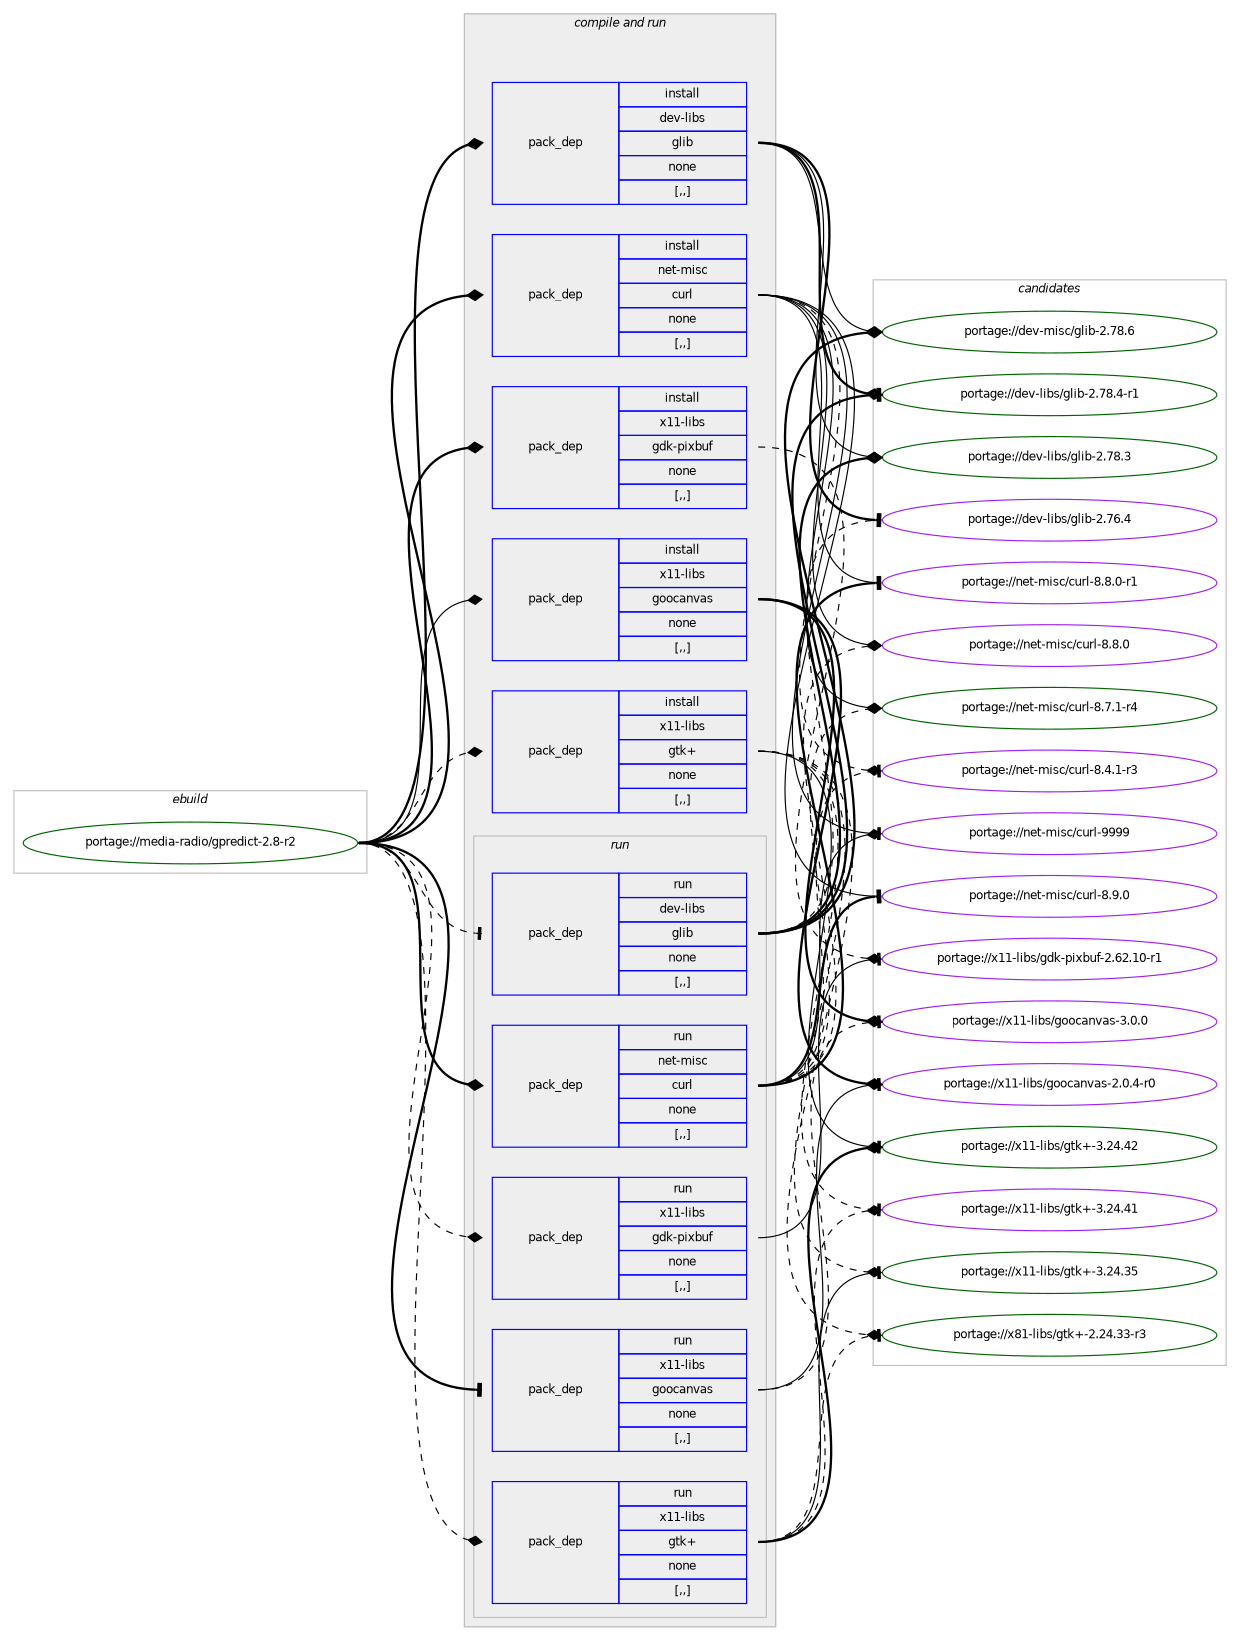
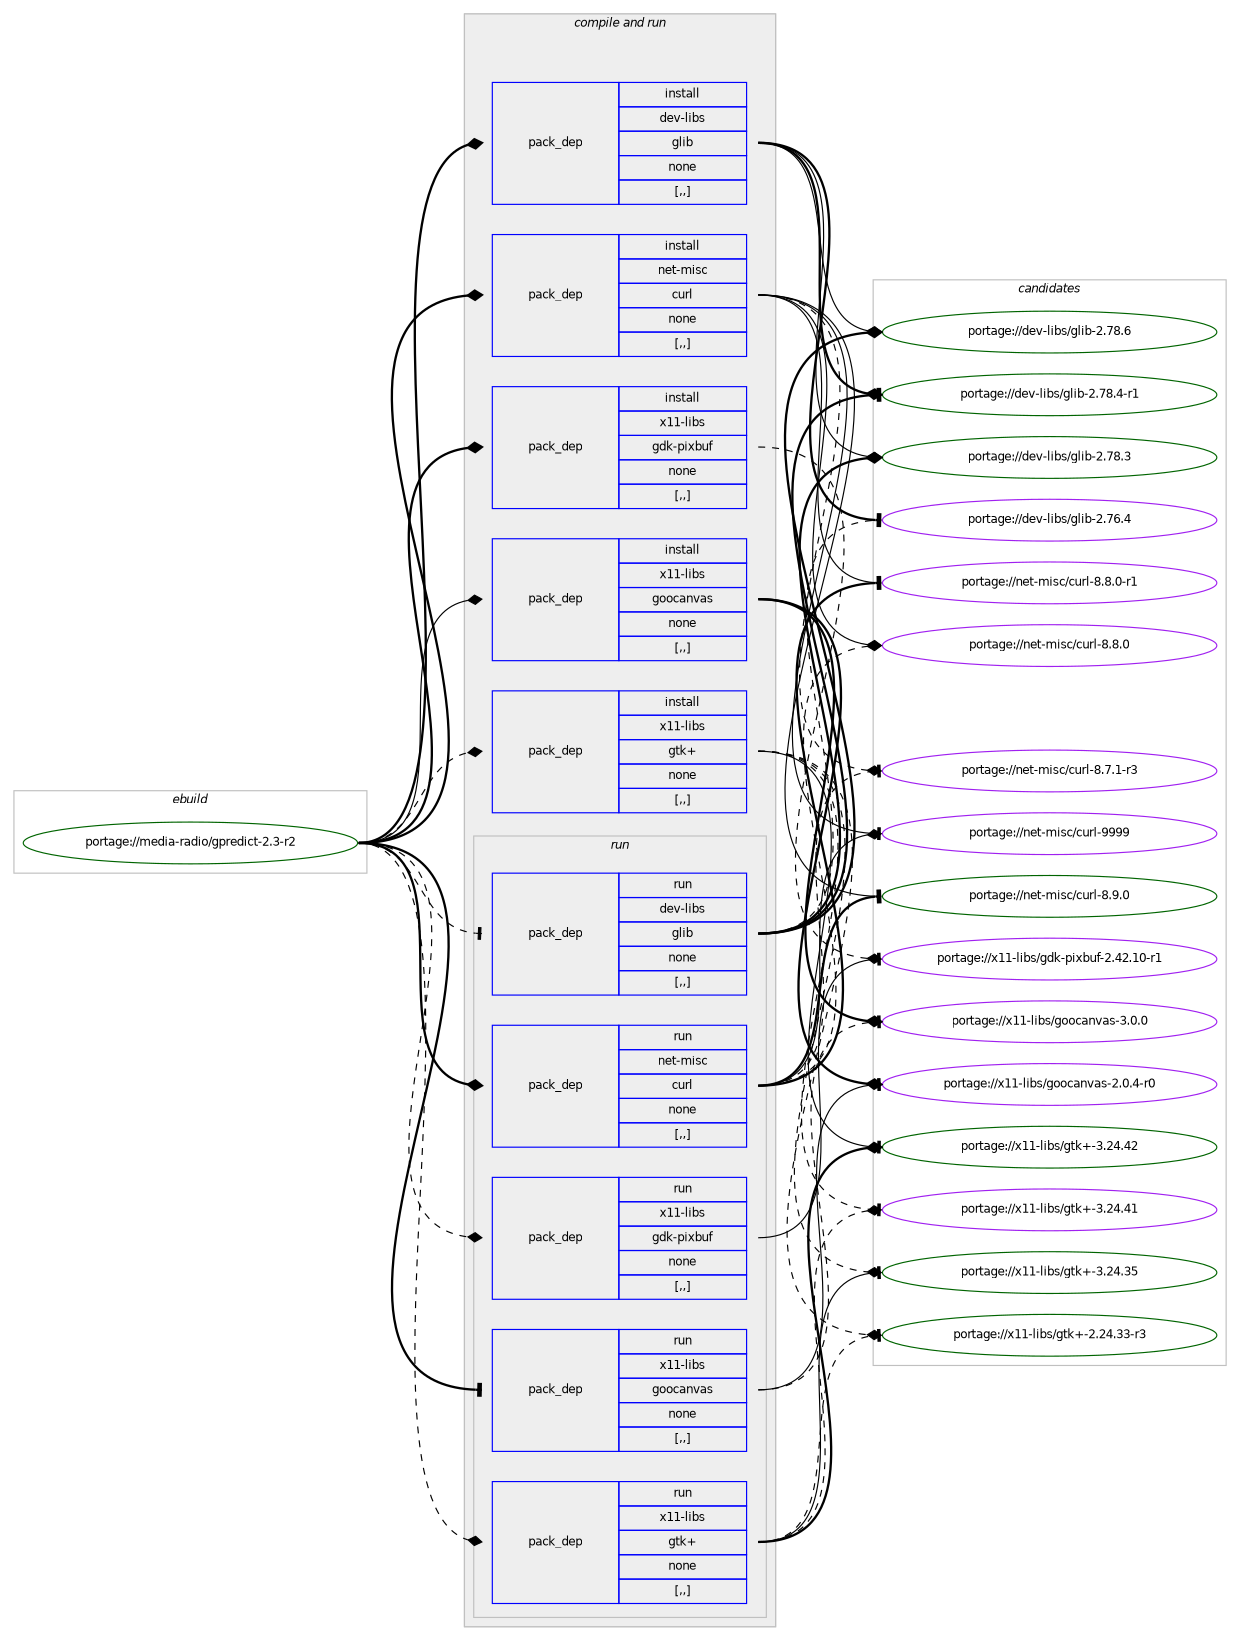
node "portage://dev-misc/glib-2.78.6": label "portage://dev-misc/glib-2.78.6" -> "portage://dev-libs/glib-2.78.6"
node "portage://net-misc/curl-8.7.1-r4": removed
node "portage://net-misc/curl-8.4.1-r3": label "portage://net-misc/curl-8.4.1-r3" -> "portage://net-misc/curl-8.7.1-r3"
node "portage://media-radio/gpredict-2.8-r2": label "portage://media-radio/gpredict-2.8-r2" -> "portage://media-radio/gpredict-2.3-r2"
node "portage://net-misc/curl-8.9.0": color purple -> darkgreen
node "portage://x11-libs/gdk-pixbuf-2.62.10-r1": label "portage://x11-libs/gdk-pixbuf-2.62.10-r1" -> "portage://x11-libs/gdk-pixbuf-2.42.10-r1"
node "portage://x81-libs/gtk+-2.24.33-r3": label "portage://x81-libs/gtk+-2.24.33-r3" -> "portage://x11-libs/gtk+-2.24.33-r3"
